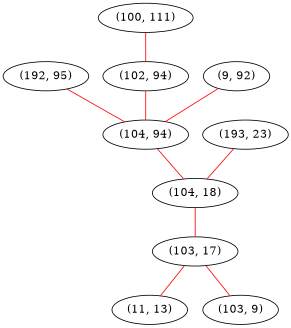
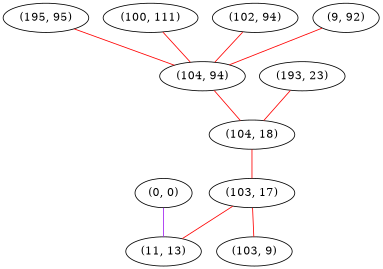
edge "(100, 111)" -- "(102, 94)": now "(100, 111)" -- "(104, 94)"
node "(192, 95)": label "(192, 95)" -> "(195, 95)"
node "(0, 0)": added
